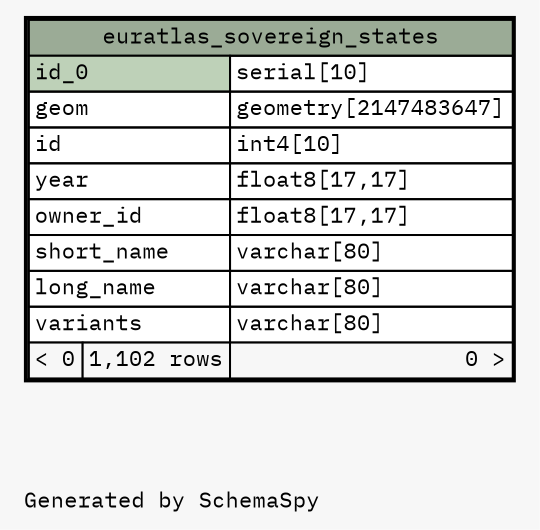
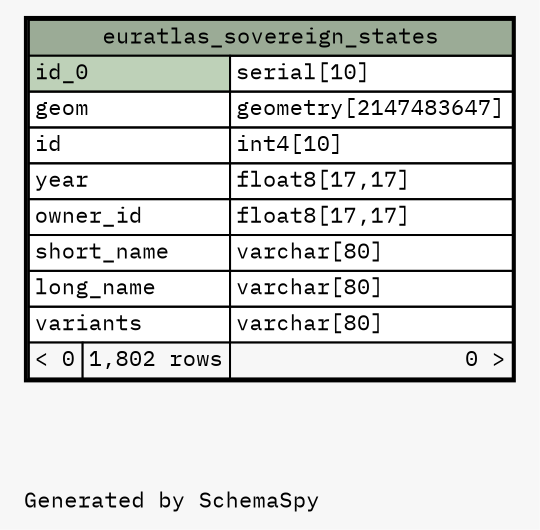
node "euratlas_sovereign_states": text "1,102 rows" -> "1,802 rows"
